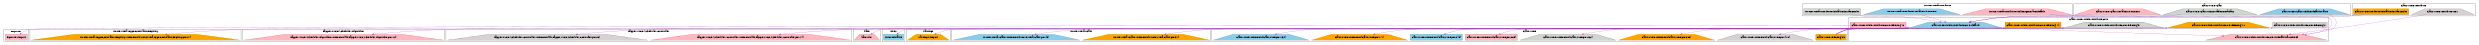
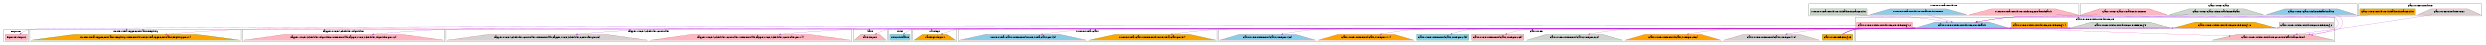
node "base::slot": label "base::slot" -> "base::import"
